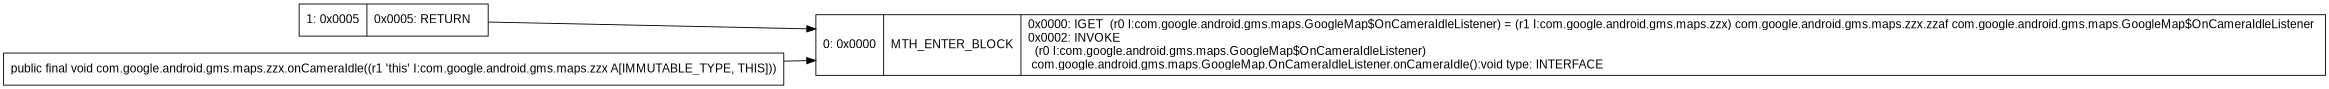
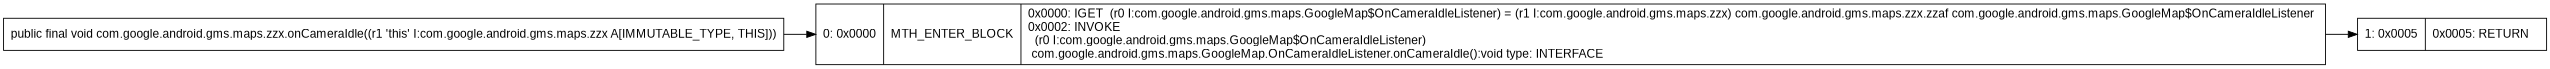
edge "1: 0x0005" -> "0: 0x0000": reversed
